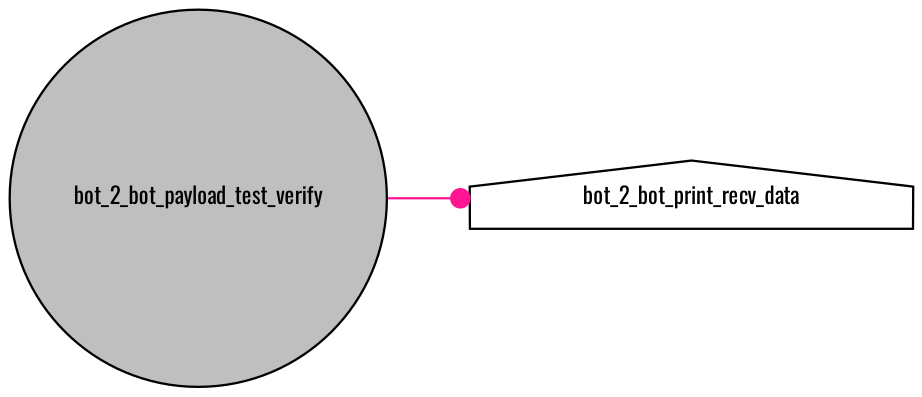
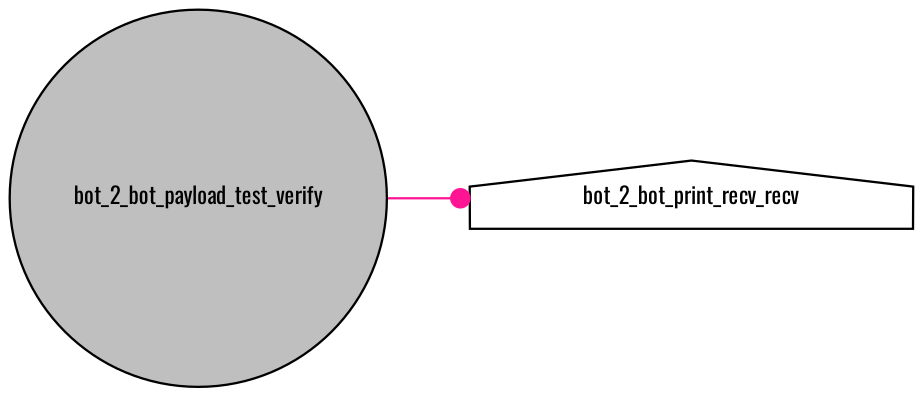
node "bot_2_bot_print_recv_data": label "bot_2_bot_print_recv_data" -> "bot_2_bot_print_recv_recv"
